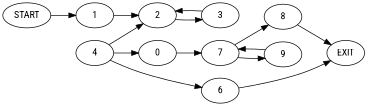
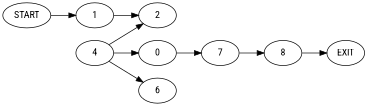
node "3": removed
node "9": removed
edge "6" -> "EXIT": removed
